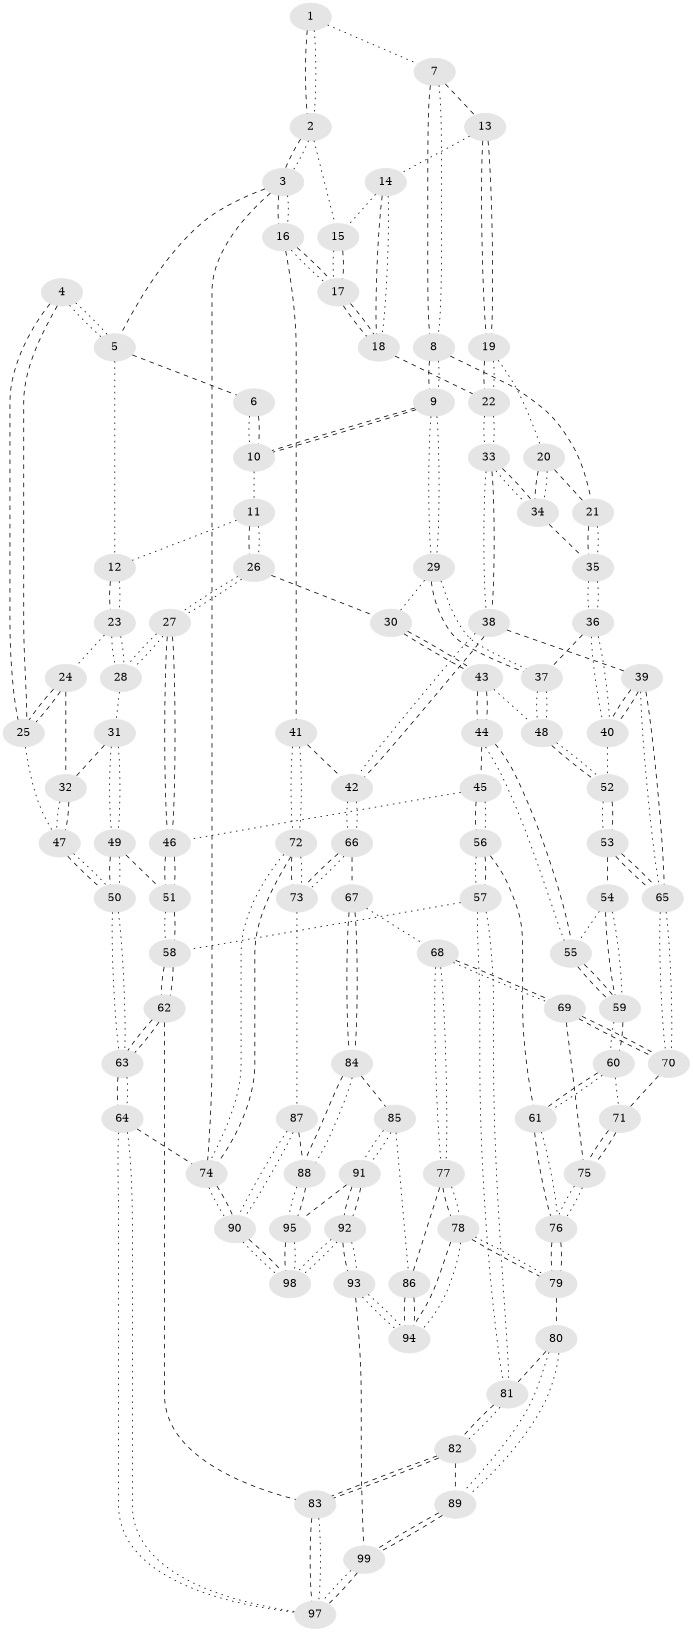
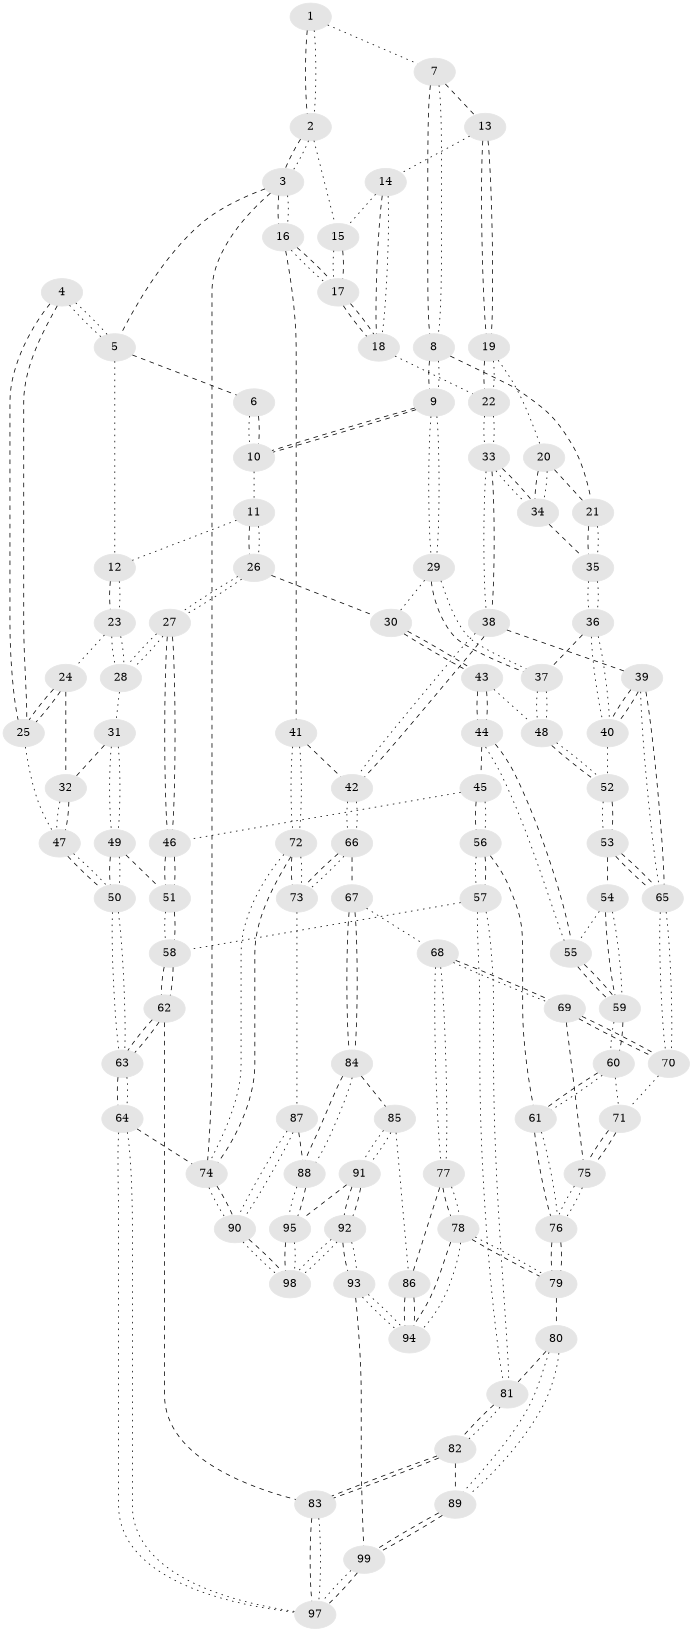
edge "18" -- "22": style dashed -> dotted
edge "70" -- "71": style dashed -> dotted
